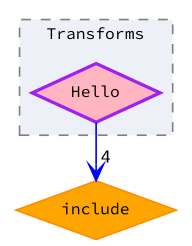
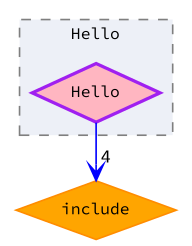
cluster "Transforms": label "Transforms" -> "Hello"
